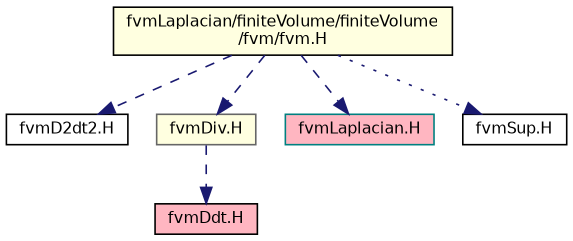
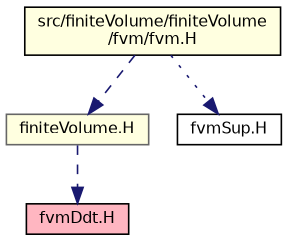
node "fvmLaplacian/finiteVolume/finiteVolume /fvm/fvm.H": label "fvmLaplacian/finiteVolume/finiteVolume /fvm/fvm.H" -> "src/finiteVolume/finiteVolume /fvm/fvm.H"
node "fvmD2dt2.H": removed
node "fvmDiv.H": label "fvmDiv.H" -> "finiteVolume.H"
node "fvmLaplacian.H": removed
